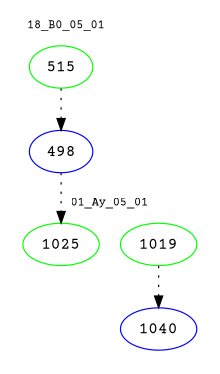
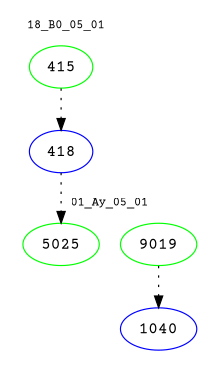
node "515": label "515" -> "415"
node "498": label "498" -> "418"
node "1025": label "1025" -> "5025"
node "1019": label "1019" -> "9019"
